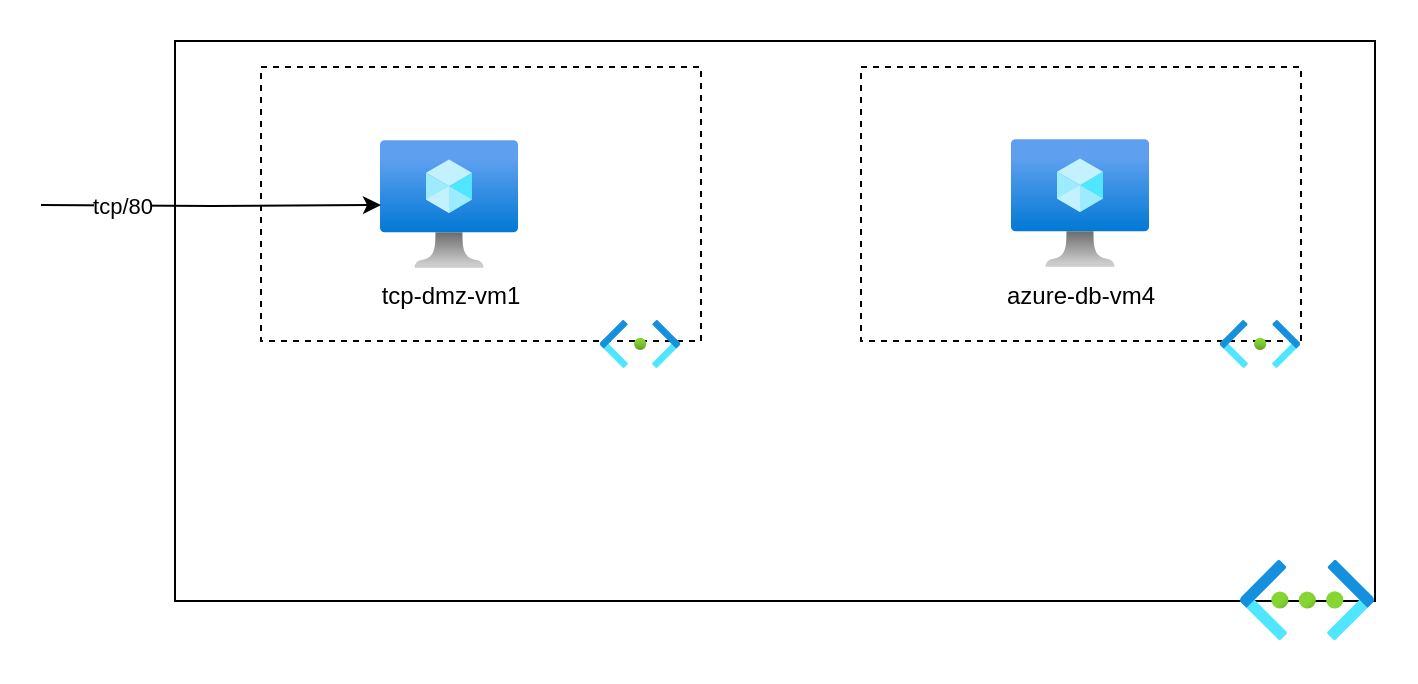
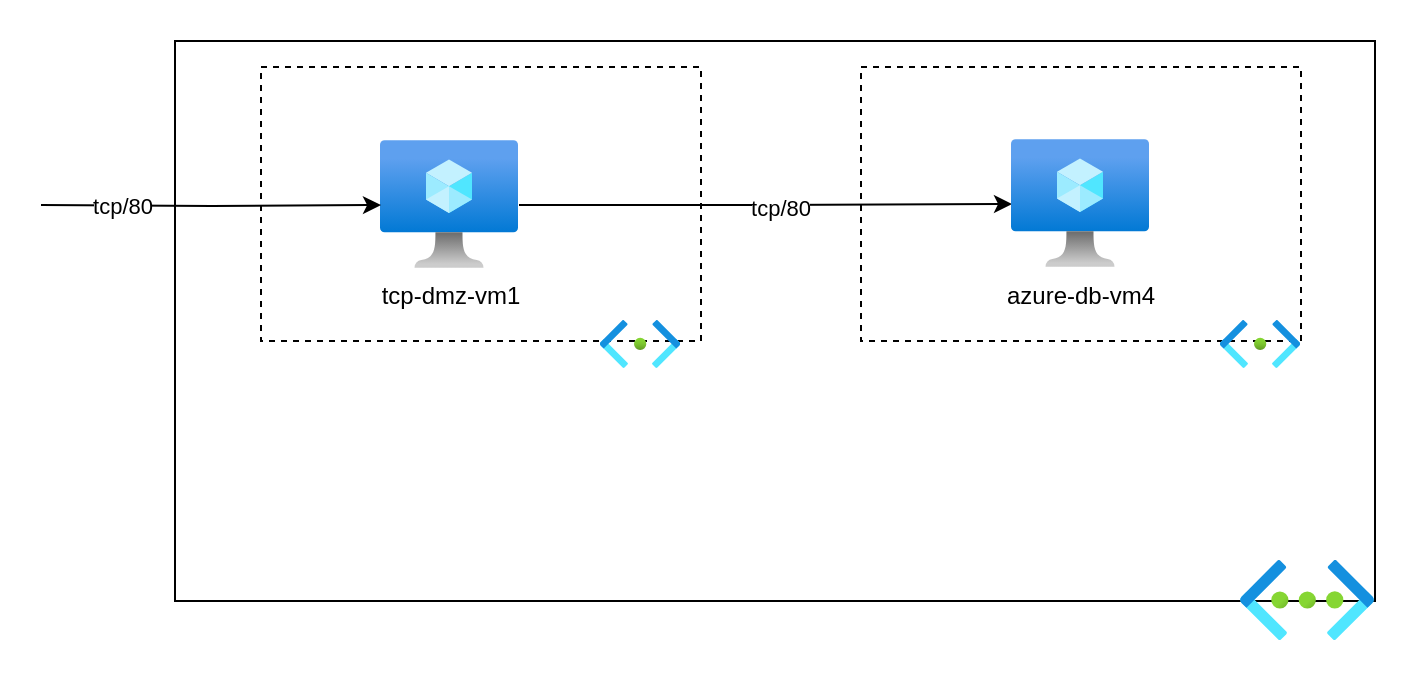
edge "tcp-dmz-vm1" -> "azure-db-vm4": added, label "tcp/80"
